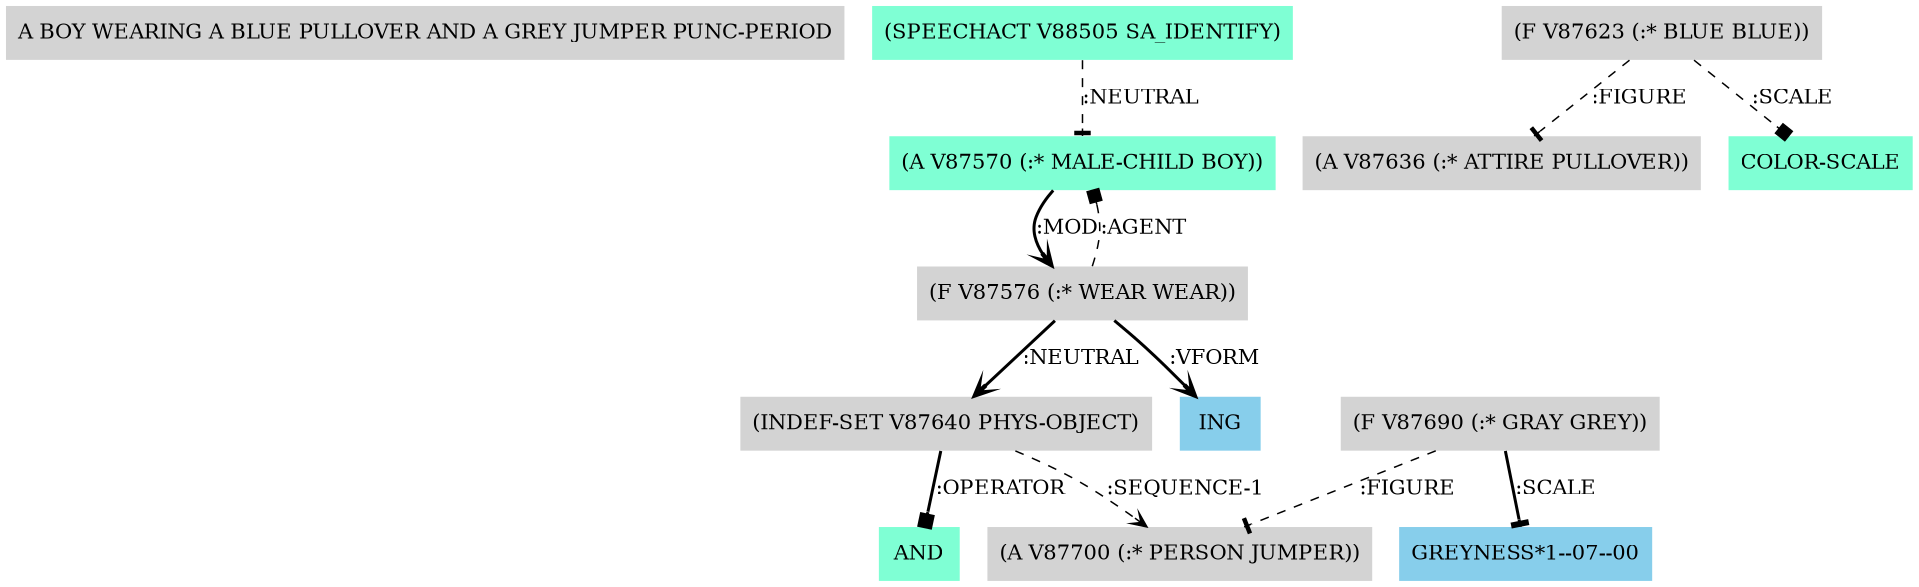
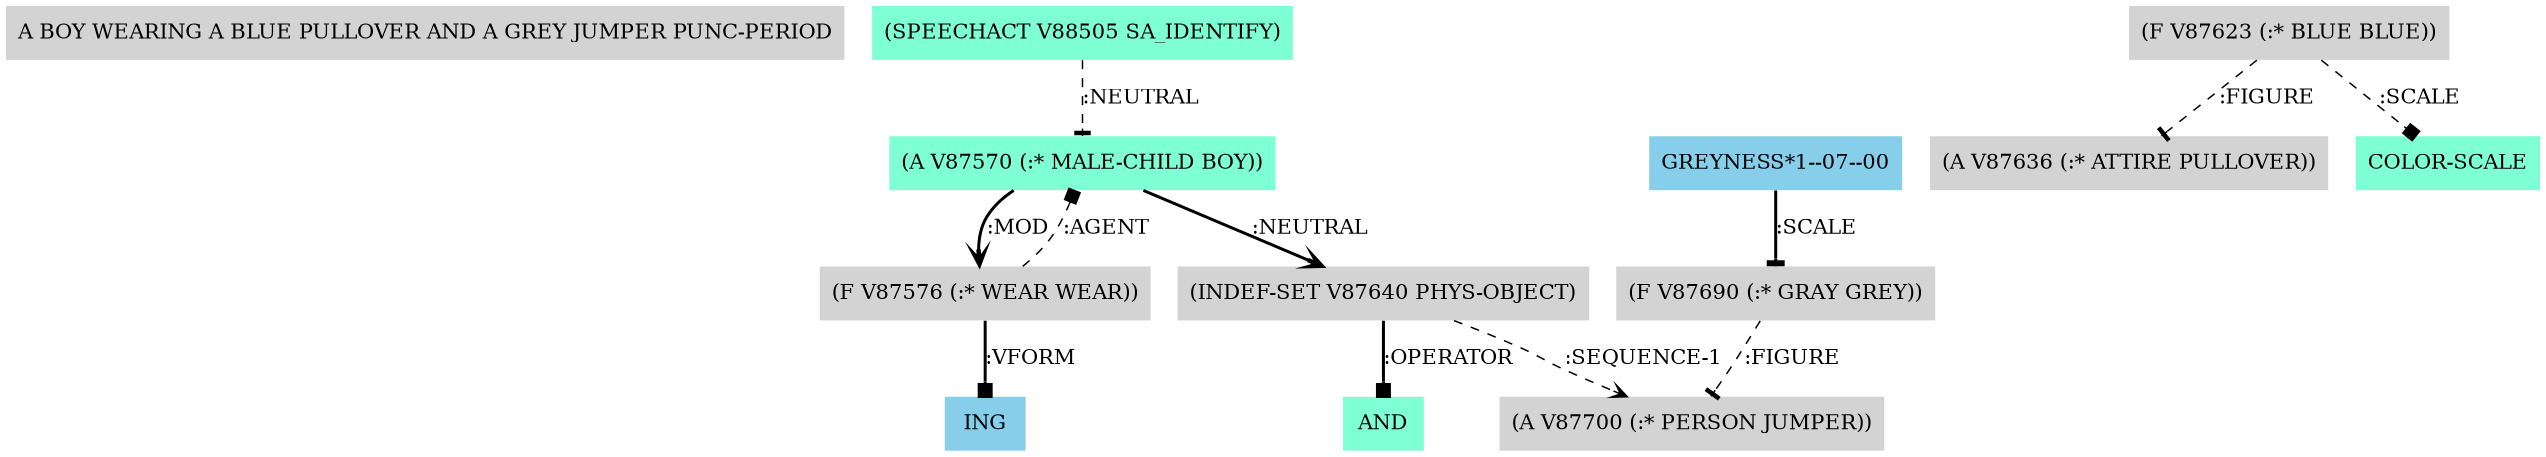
edge "(F V87576 (:* WEAR WEAR))" -> "ING": arrowhead vee -> box
edge "(F V87576 (:* WEAR WEAR))" -> "(INDEF-SET V87640 PHYS-OBJECT)": now "(A V87570 (:* MALE-CHILD BOY))" -> "(INDEF-SET V87640 PHYS-OBJECT)"
edge "(F V87690 (:* GRAY GREY))" -> "GREYNESS*1--07--00": reversed
